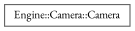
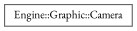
node "Engine::Camera::Camera": label "Engine::Camera::Camera" -> "Engine::Graphic::Camera"
